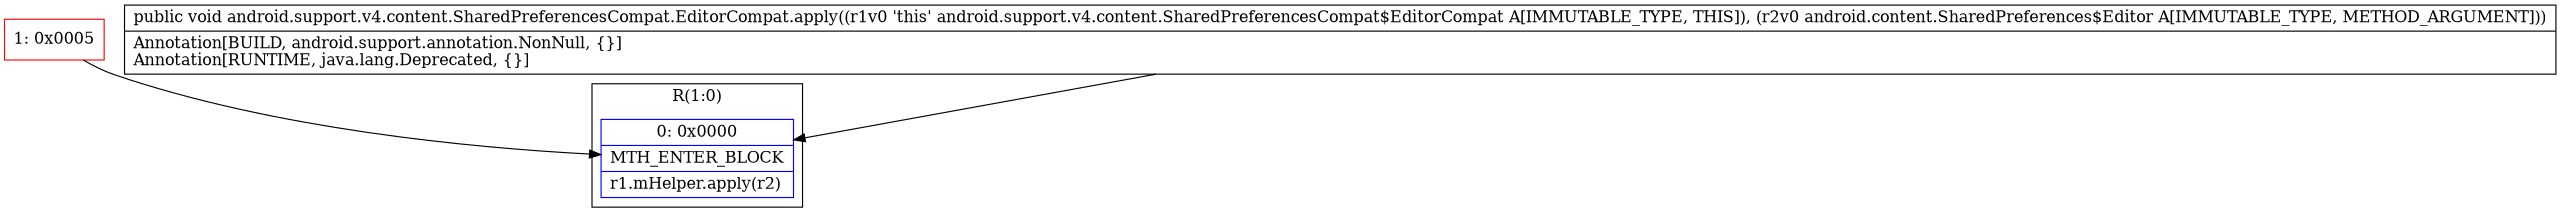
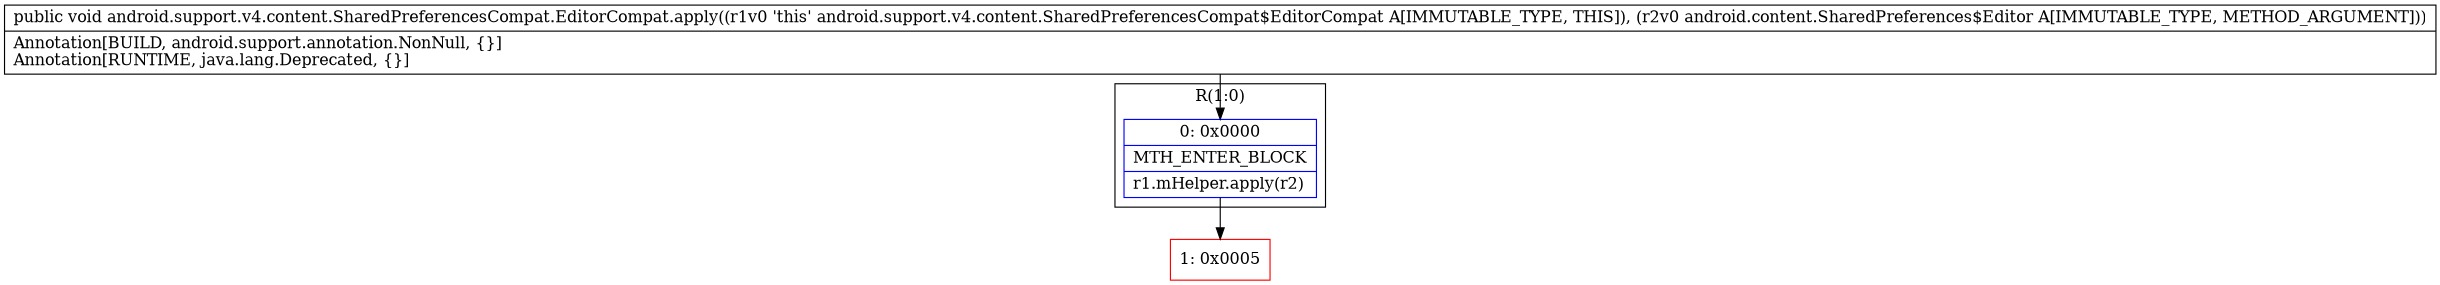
edge "1: 0x0005" -> "0: 0x0000": reversed
